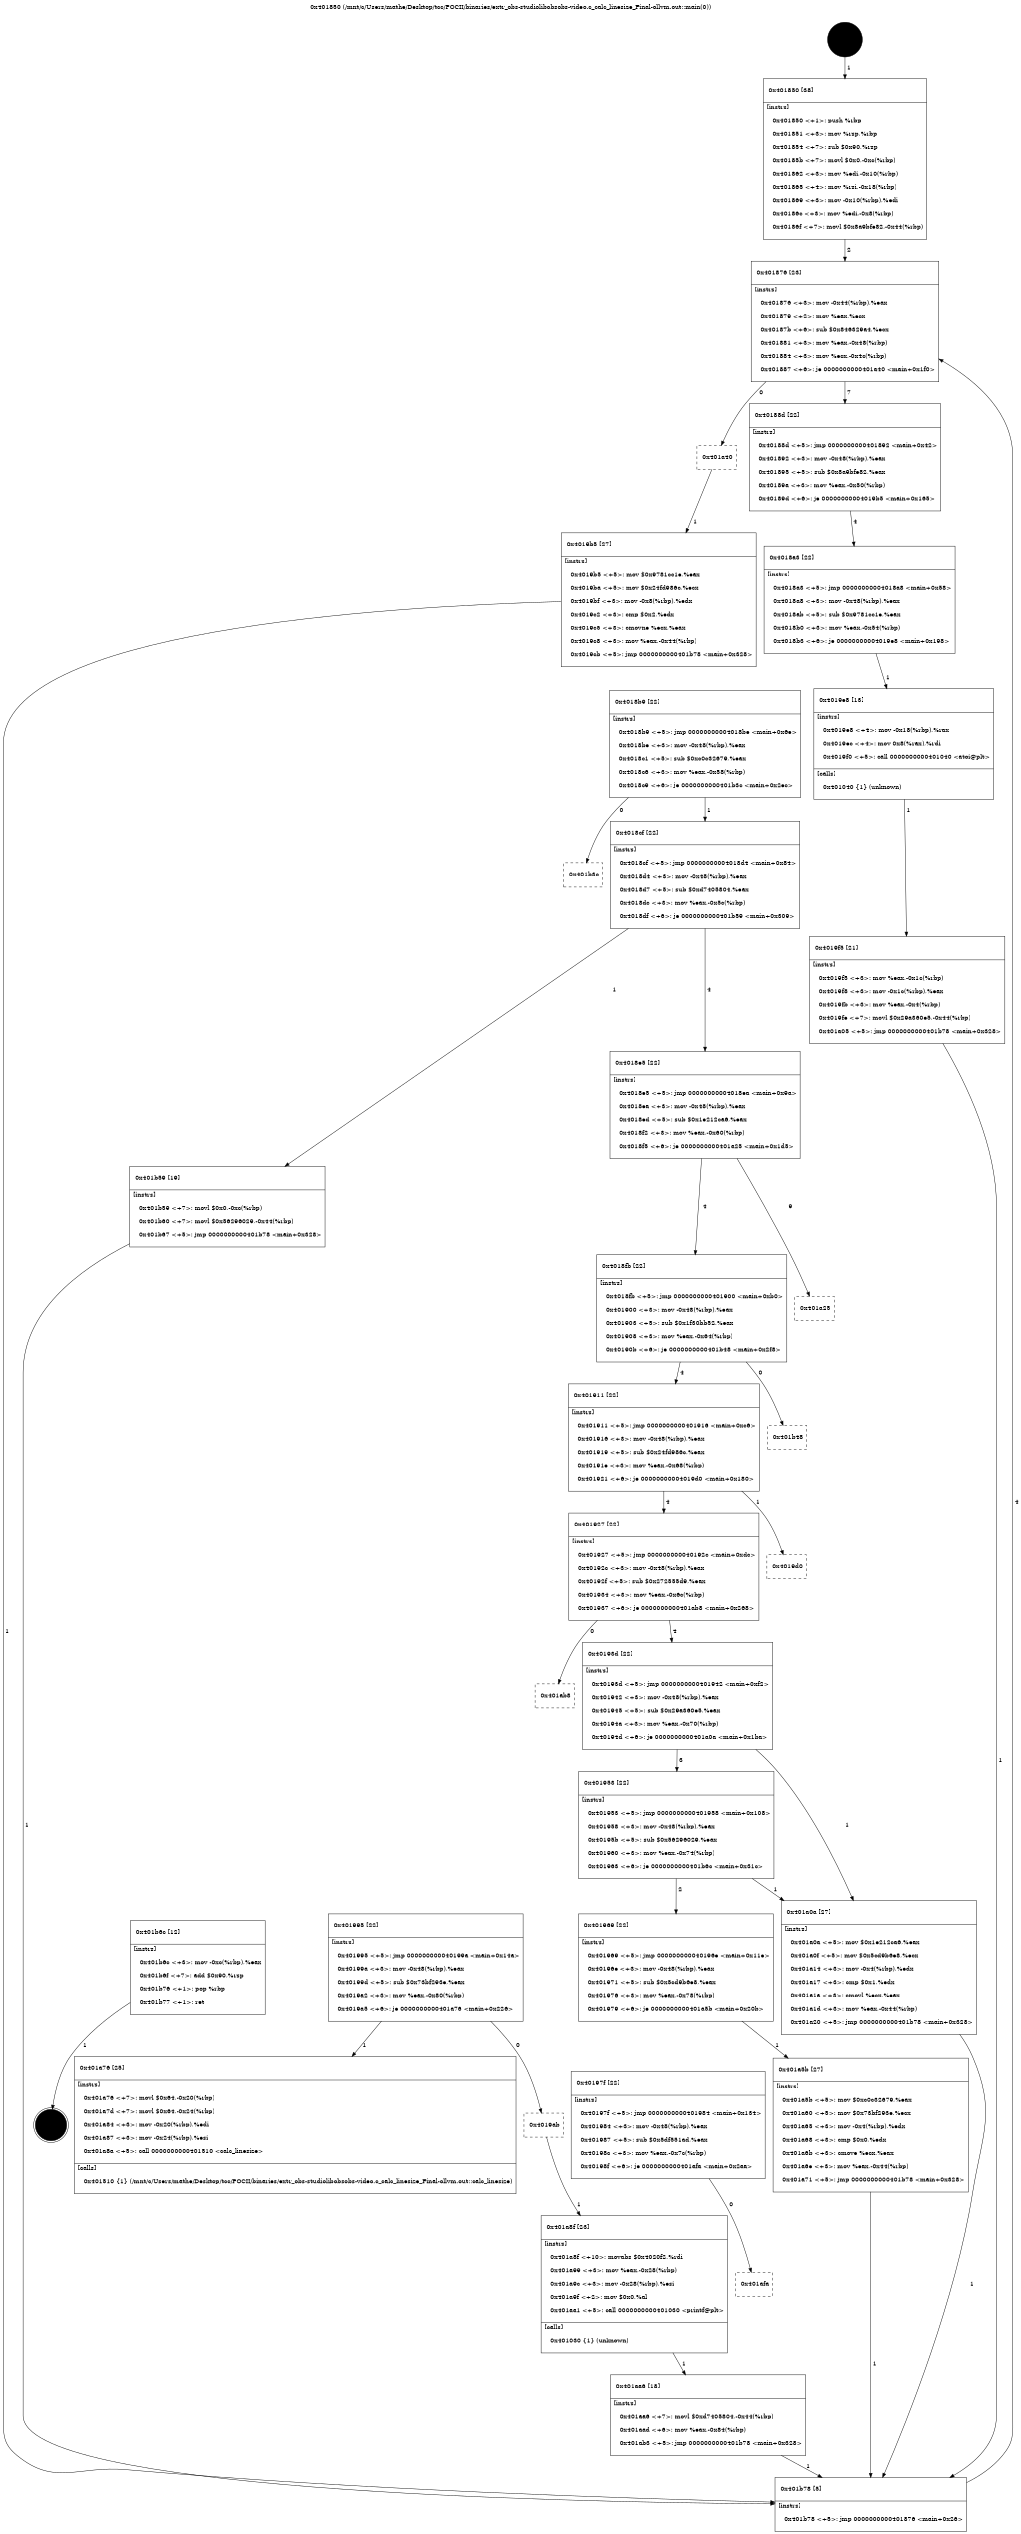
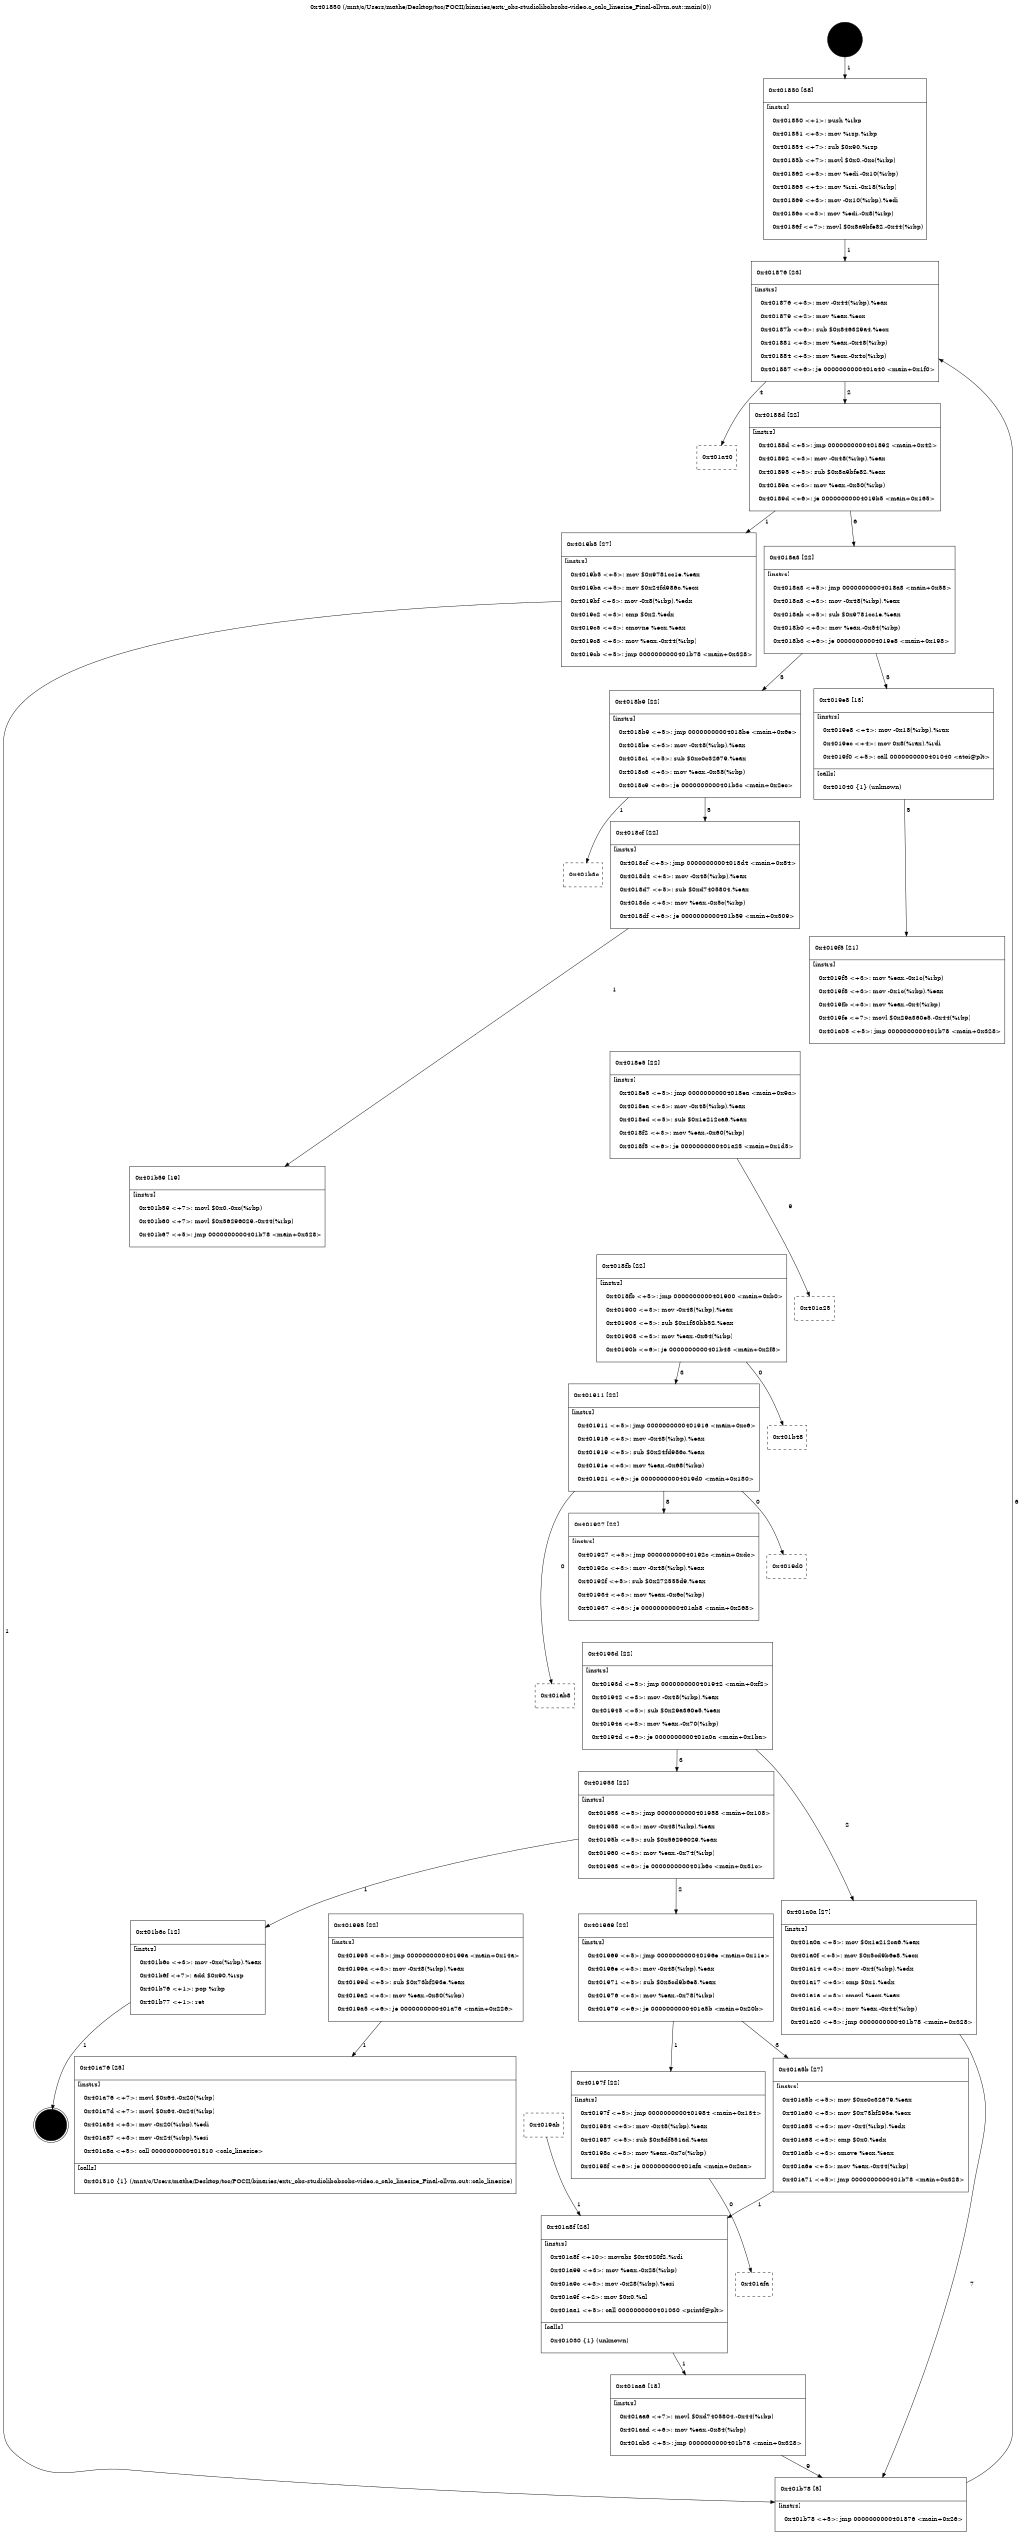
edge "0x401850 [38]" -> "0x401876 [23]": label " 2" -> " 1"
edge "0x401876 [23]" -> "0x401a40": label " 0" -> " 4"
edge "0x401876 [23]" -> "0x40188d [22]": label " 7" -> " 2"
edge "0x401a40" -> "0x4019b5 [27]": now "0x40188d [22]" -> "0x4019b5 [27]"
edge "0x40188d [22]" -> "0x4018a3 [22]": label " 4" -> " 6"
edge "0x4018a3 [22]" -> "0x4018b9 [22]": added, label "5"
edge "0x4018a3 [22]" -> "0x4019e8 [13]": label " 1" -> " 5"
edge "0x4018b9 [22]" -> "0x401b3c": label " 0" -> " 1"
edge "0x4018b9 [22]" -> "0x4018cf [22]": label " 1" -> " 5"
edge "0x4019e8 [13]" -> "0x4019f5 [21]": label " 1" -> " 5"
edge "0x4018cf [22]" -> "0x4018e5 [22]": removed, label "4"
edge "0x4018e5 [22]" -> "0x4018fb [22]": removed, label "4"
edge "0x4018fb [22]" -> "0x401911 [22]": label " 4" -> " 3"
edge "0x401911 [22]" -> "0x401927 [22]": label " 4" -> " 8"
edge "0x401911 [22]" -> "0x4019d0": label " 1" -> " 0"
edge "0x401b78 [5]" -> "0x401876 [23]": label " 4" -> " 6"
edge "0x401927 [22]" -> "0x40193d [22]": removed, label "4"
edge "0x401927 [22]" -> "0x401ab8": now "0x401911 [22]" -> "0x401ab8"
edge "0x4019f5 [21]" -> "0x401b78 [5]": removed, label "1"
edge "0x40193d [22]" -> "0x401a0a [27]": label " 1" -> " 2"
edge "0x401953 [22]" -> "0x401a0a [27]": now "0x401953 [22]" -> "0x401b6c [12]"
edge "0x401969 [22]" -> "0x40197f [22]": added, label "1"
edge "0x401969 [22]" -> "0x401a5b [27]": label " 1" -> " 3"
edge "0x401995 [22]" -> "0x4019ab": removed, label "0"
edge "0x401b59 [19]" -> "0x401b78 [5]": removed, label "1"
edge "0x401a0a [27]" -> "0x401b78 [5]": label " 1" -> " 7"
edge "0x401a5b [27]" -> "0x401b78 [5]": now "0x401a5b [27]" -> "0x401a8f [23]"
edge "0x401aa6 [18]" -> "0x401b78 [5]": label " 1" -> " 9"
